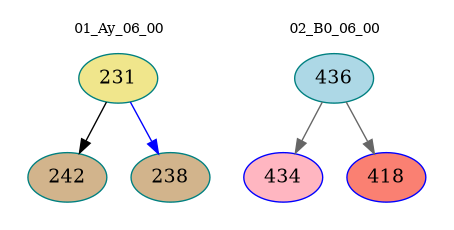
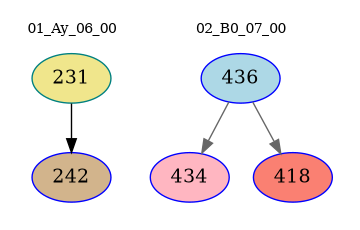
cluster "02_B0_06_00": label "02_B0_06_00" -> "02_B0_07_00"
node "436": color teal -> blue
node "242": color teal -> blue
node "238": removed
